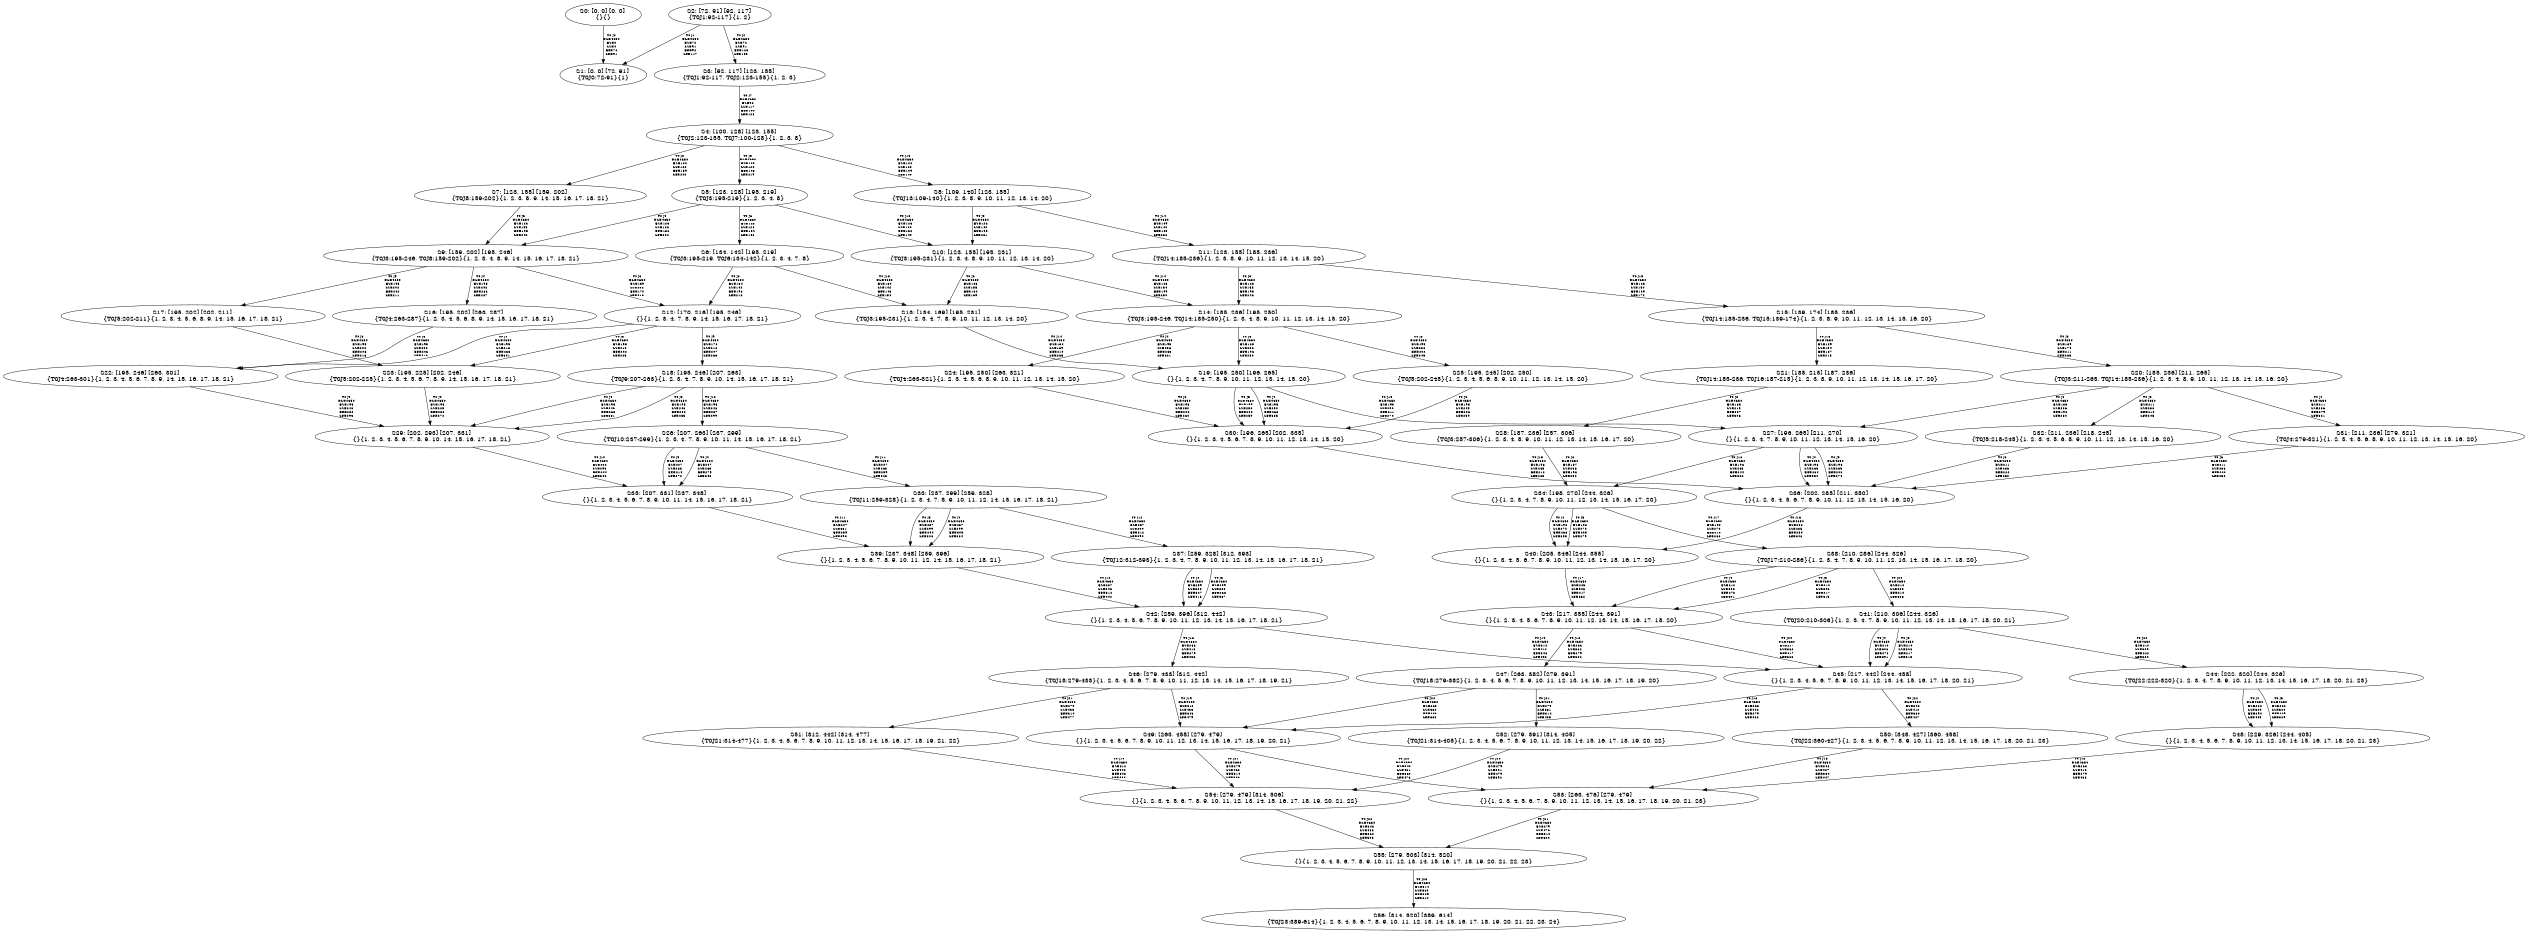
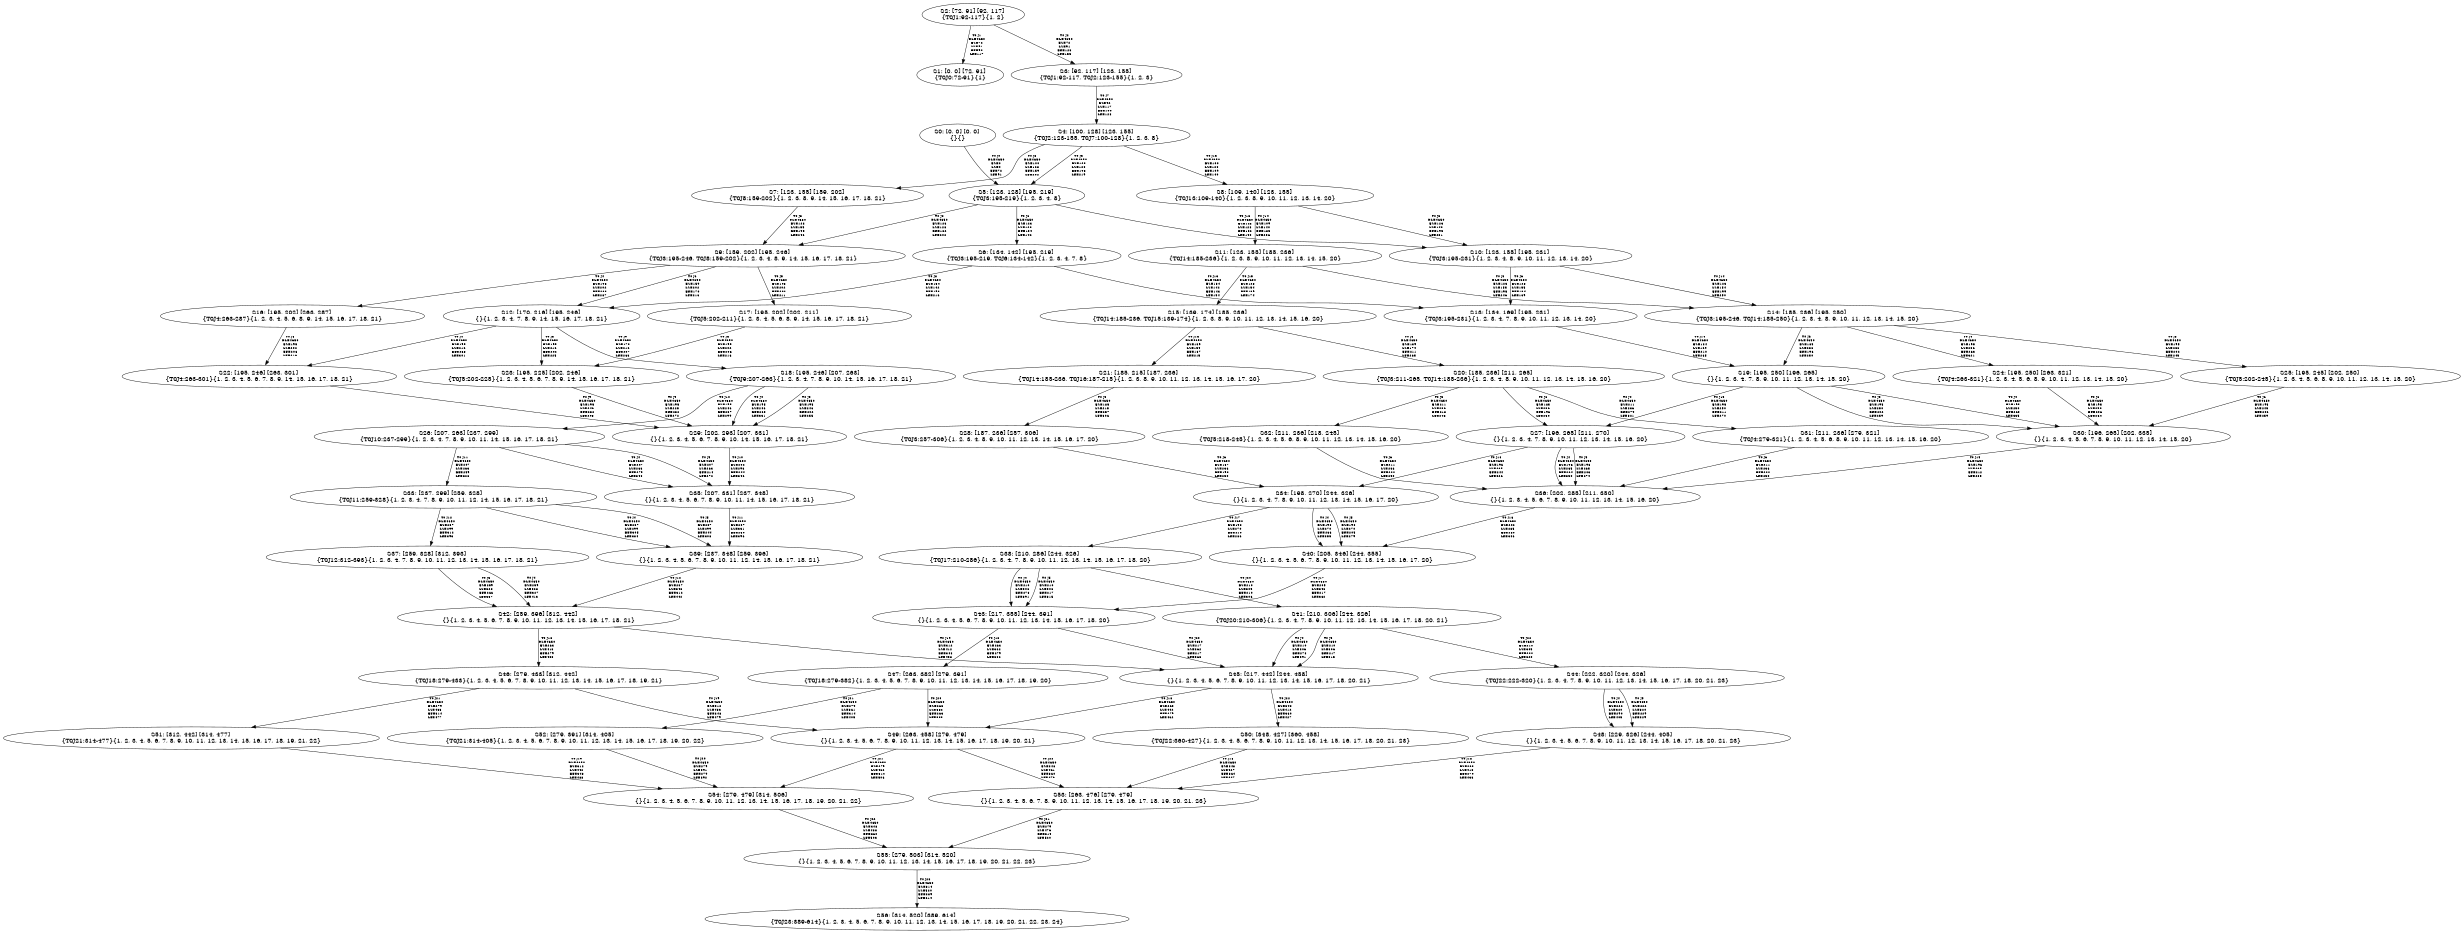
edge "S0: [0, 0] [0, 0] {}{}" -> "S1: [0, 0] [72, 91] {T0J0:72-91}{1}": now "S0: [0, 0] [0, 0] {}{}" -> "S5: [123, 128] [195, 219] {T0J3:195-219}{1, 2, 3, 4, 8}"
